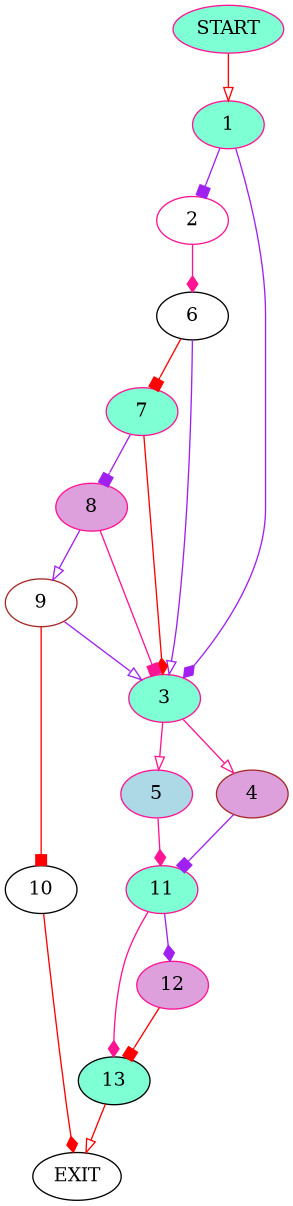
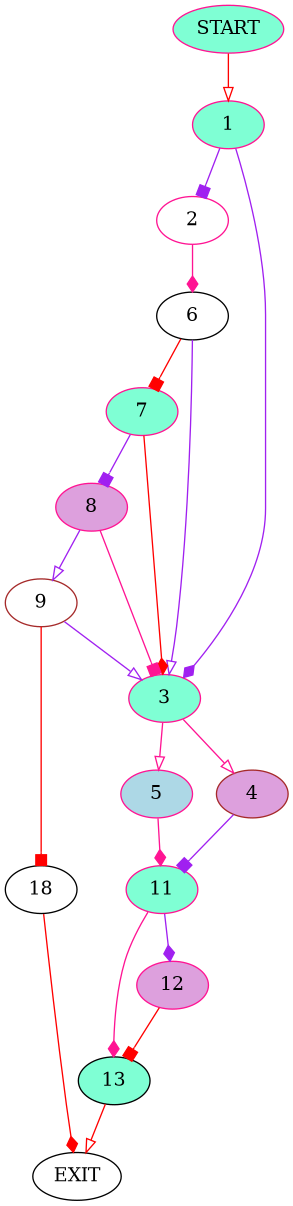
node "10": label "10" -> "18"
